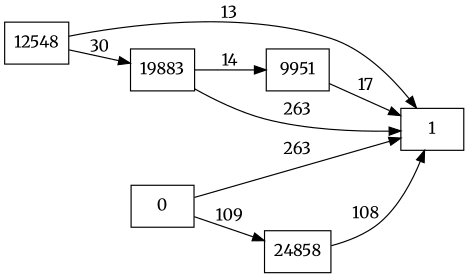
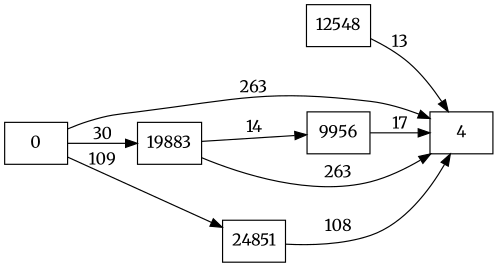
edge "12548" -> "19883": now "0" -> "19883"
node "9951": label "9951" -> "9956"
node "1": label "1" -> "4"
node "24858": label "24858" -> "24851"
